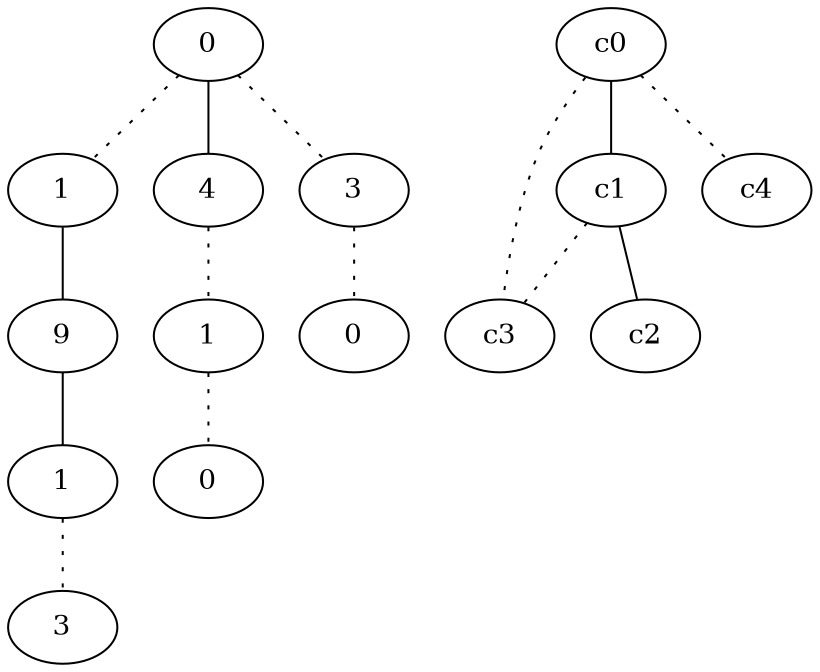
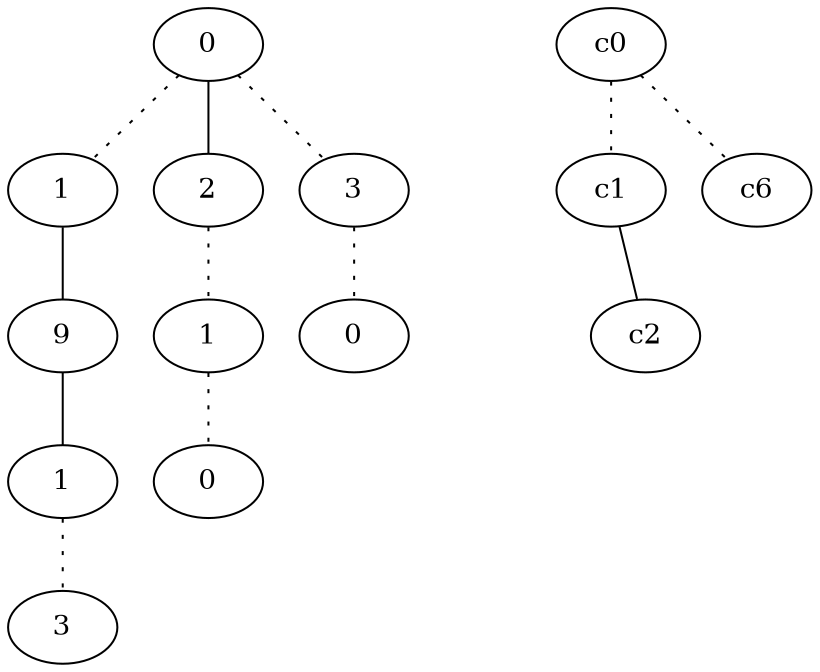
edge "c0" -- "c1": style solid -> dotted
node "4": label "4" -> "2"
node "c4": label "c4" -> "c6"
node "c3": removed
